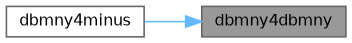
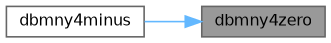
node "dbmny4dbmny": label "dbmny4dbmny" -> "dbmny4zero"
